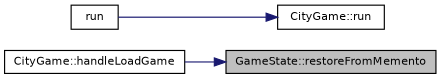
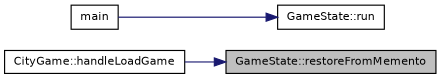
node "run": label "run" -> "main"
node "CityGame::run": label "CityGame::run" -> "GameState::run"
